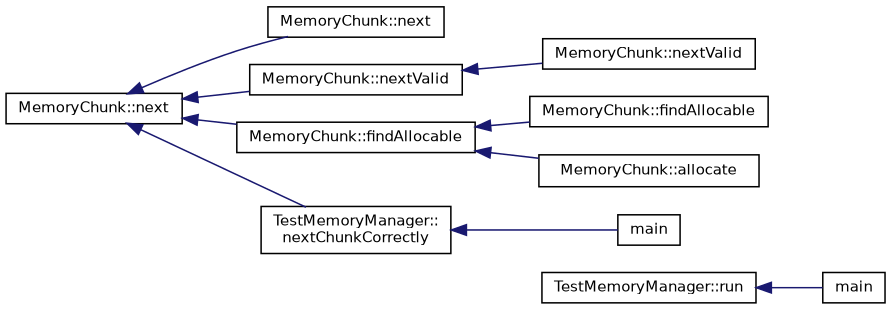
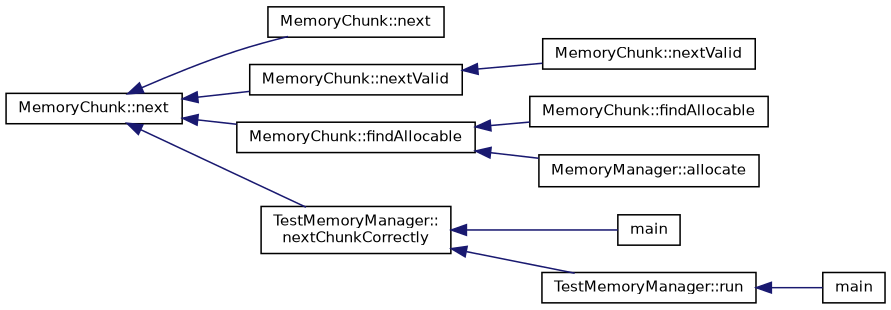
node "MemoryChunk::allocate": label "MemoryChunk::allocate" -> "MemoryManager::allocate"
edge "TestMemoryManager::run" -> "TestMemoryManager:: nextChunkCorrectly": added
